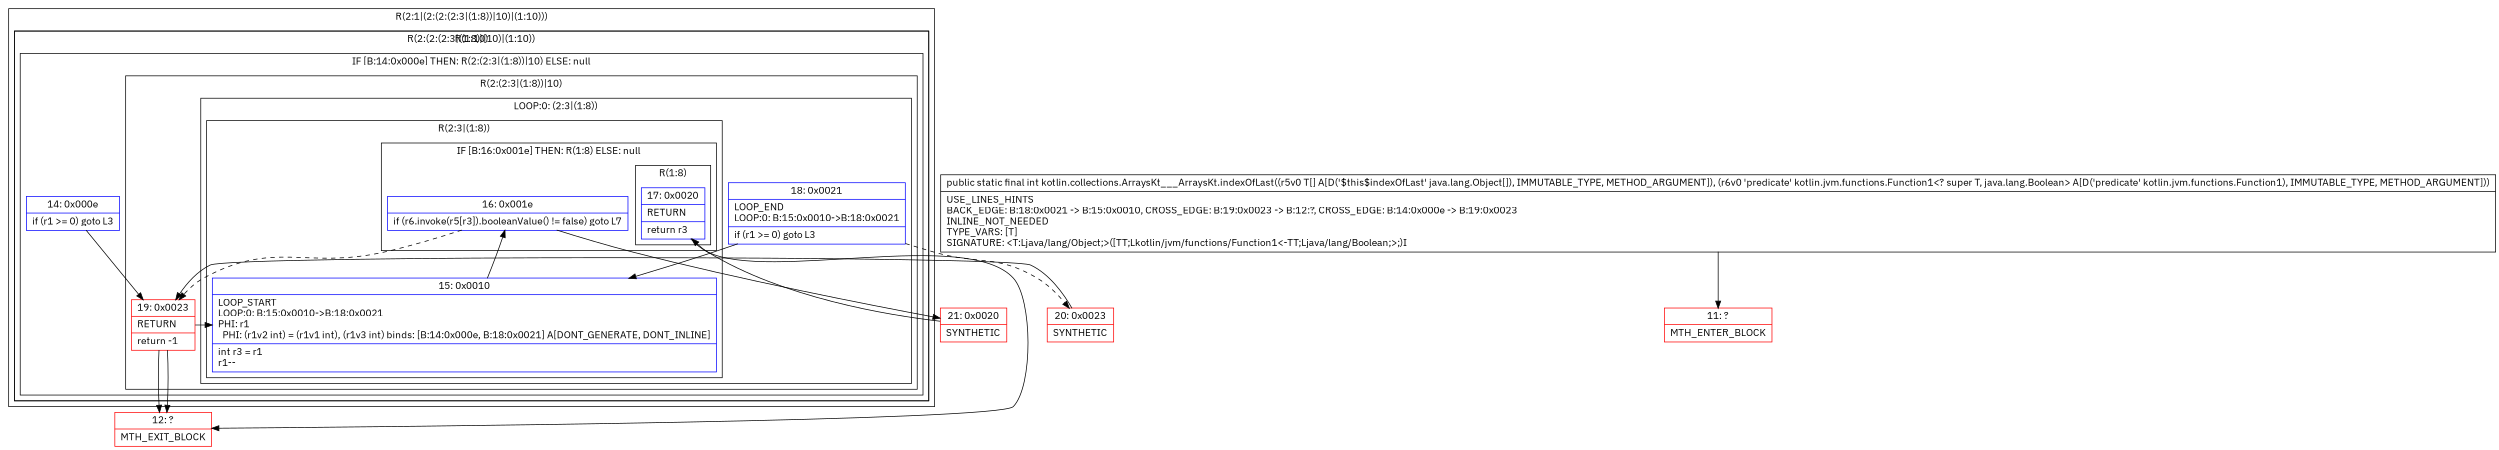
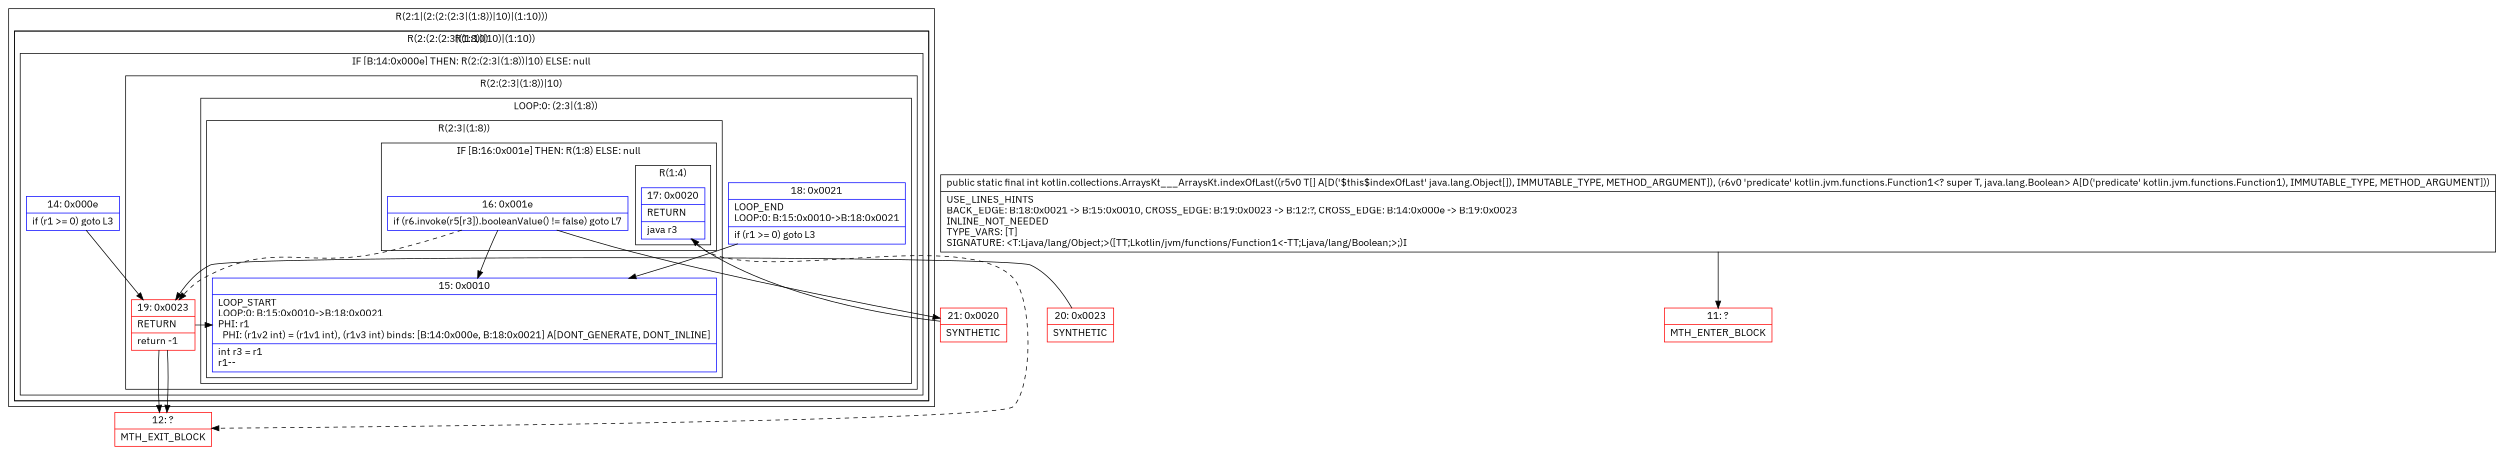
cluster "R(1:8)": label "R(1:8)" -> "R(1:4)"
node "17: 0x0020": text "return r3" -> "java r3"
edge "15: 0x0010" -> "16: 0x001e": reversed
edge "18: 0x0021" -> "20: 0x0023": removed
edge "17: 0x0020" -> "12: ?": style solid -> dashed
